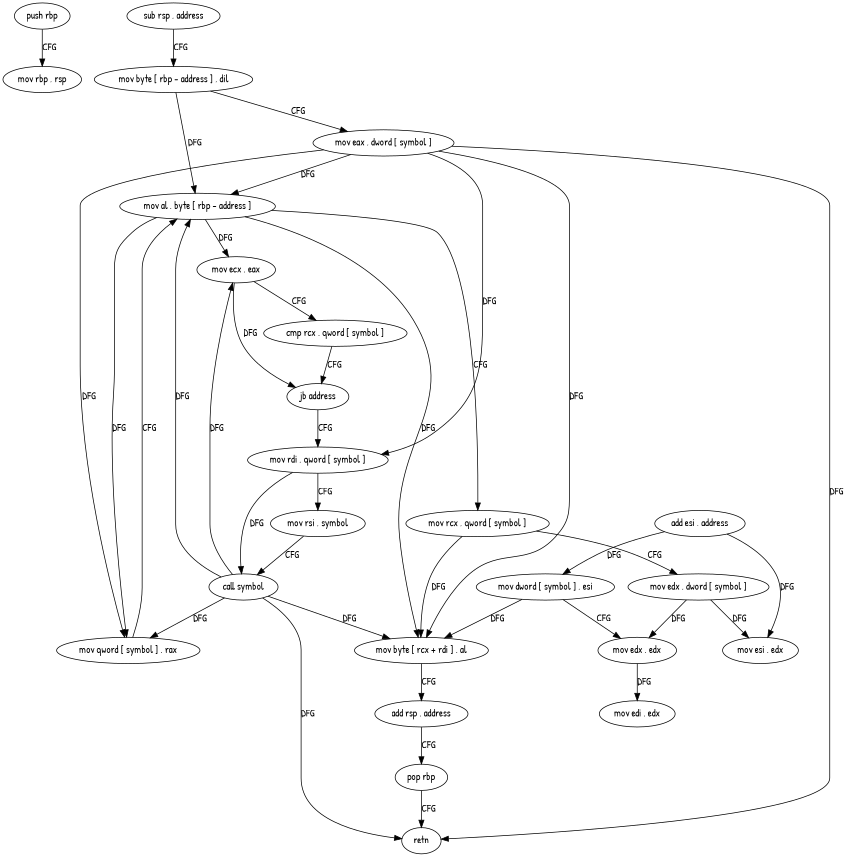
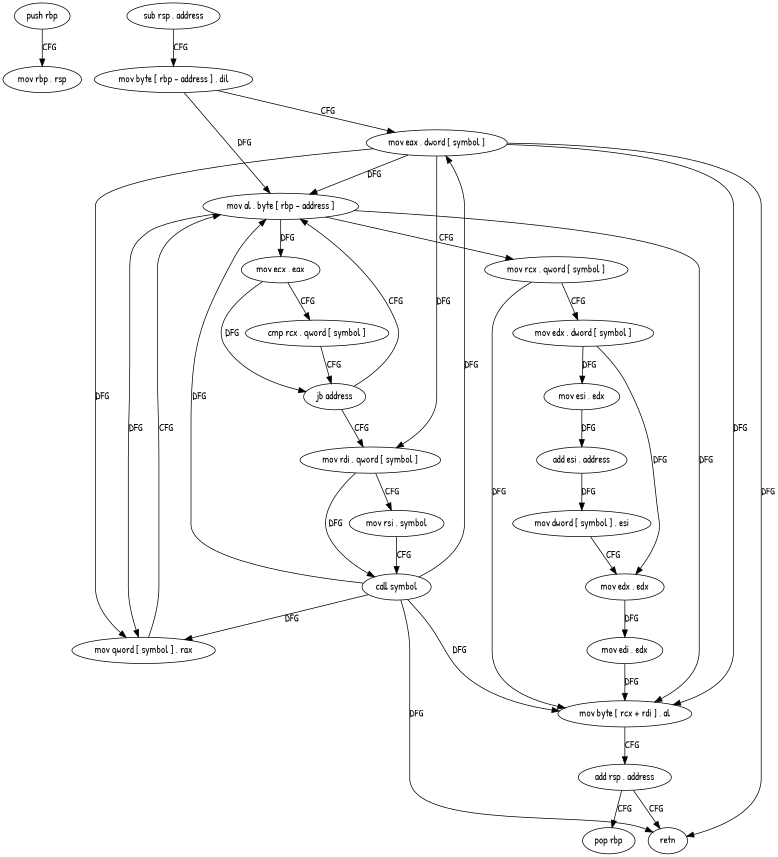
edge "jb address" -> "mov al , byte [ rbp - address ]": added, label "CFG"
edge "call symbol" -> "mov ecx , eax": now "call symbol" -> "mov eax , dword [ symbol ]"
edge "add esi , address" -> "mov esi , edx": reversed
edge "mov dword [ symbol ] , esi" -> "mov byte [ rcx + rdi ] , al": now "mov edi , edx" -> "mov byte [ rcx + rdi ] , al"
edge "pop rbp" -> "retn": now "add rsp , address" -> "retn"
